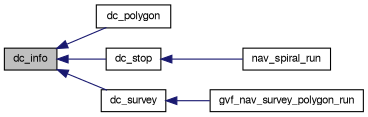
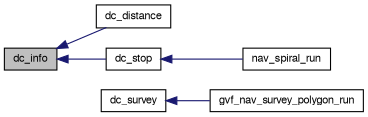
node "dc_polygon": label "dc_polygon" -> "dc_distance"
edge "dc_survey" -> "dc_info": removed
